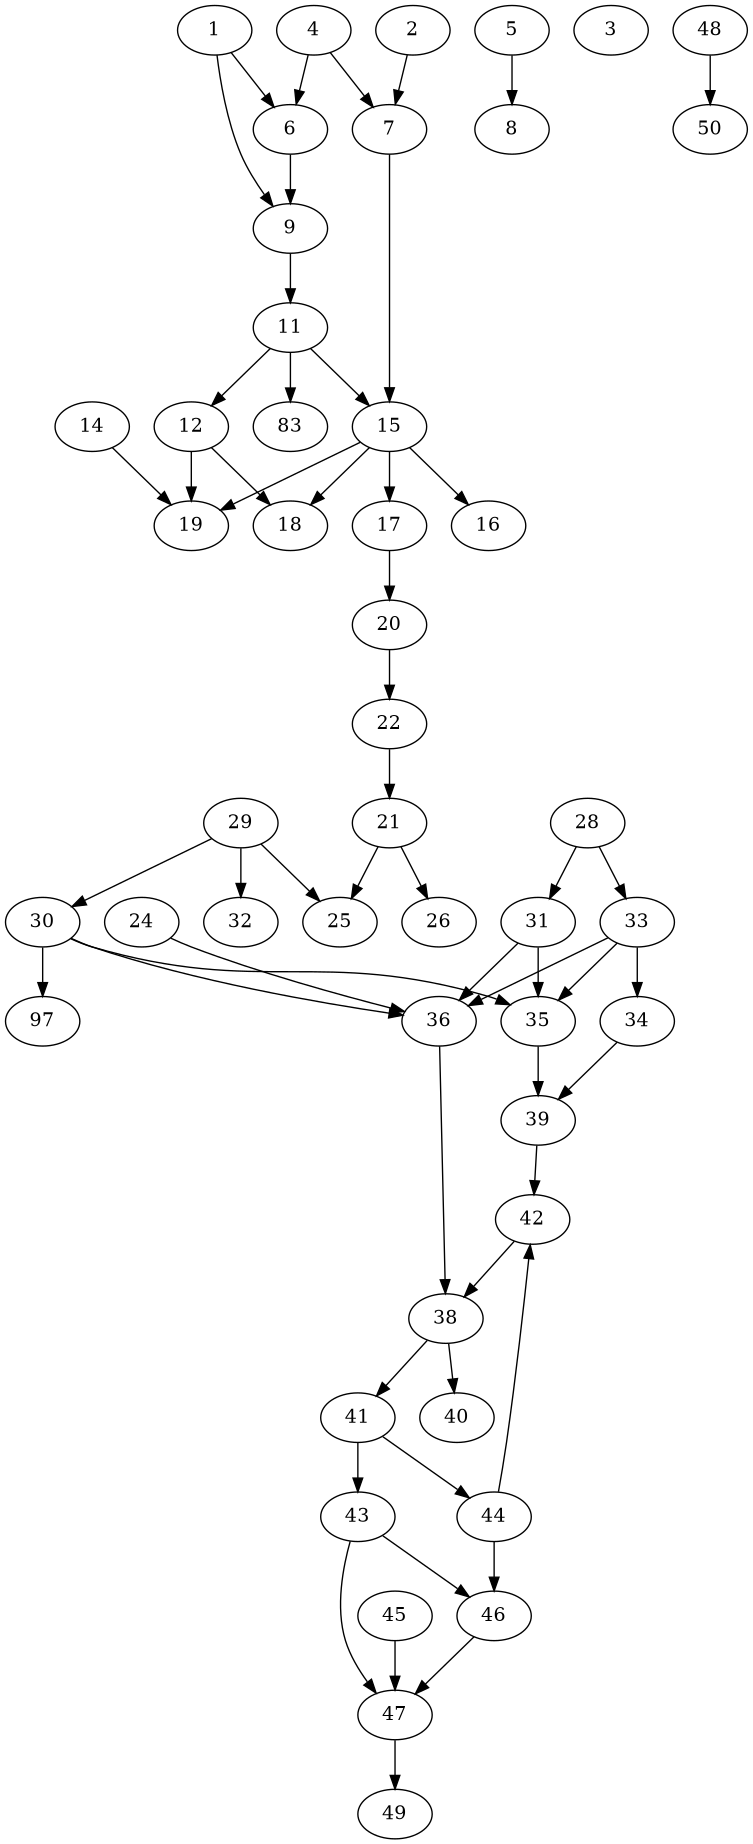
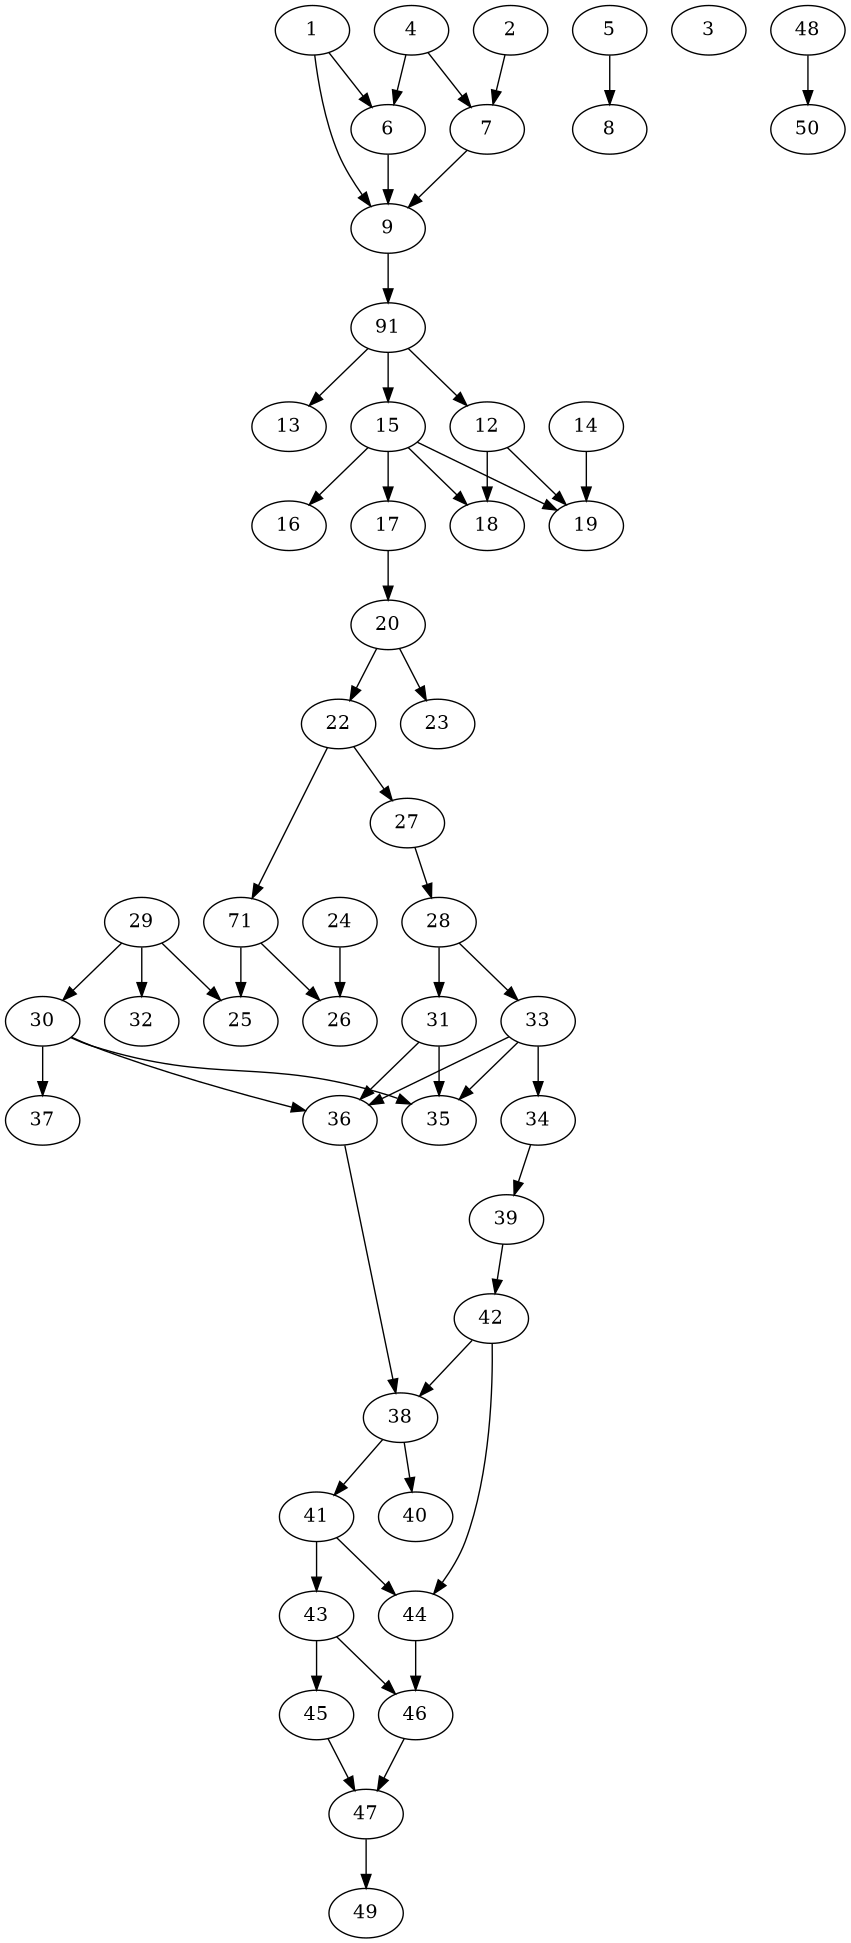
edge "7" -> "15": now "7" -> "9"
node "11": label "11" -> "91"
node "83": label "83" -> "13"
node "23": added
node "21": label "21" -> "71"
node "27": added
edge "24" -> "36": now "24" -> "26"
node "97": label "97" -> "37"
edge "35" -> "39": removed
edge "44" -> "42": reversed
edge "43" -> "47": now "43" -> "45"
